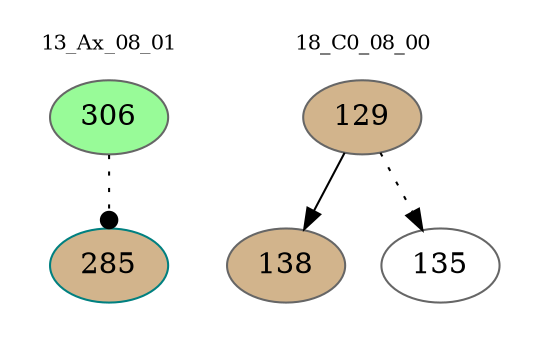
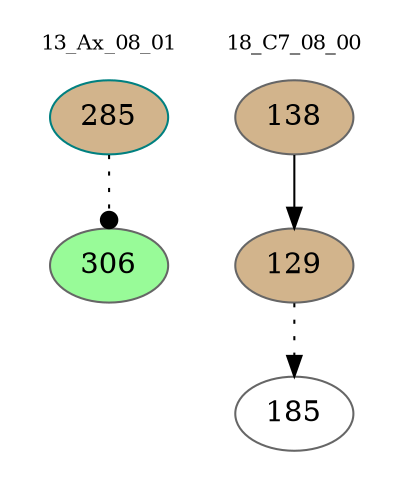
cluster "18_C0_08_00": label "18_C0_08_00" -> "18_C7_08_00"
edge "129" -> "138": reversed
edge "306" -> "285": reversed
node "135": label "135" -> "185"
